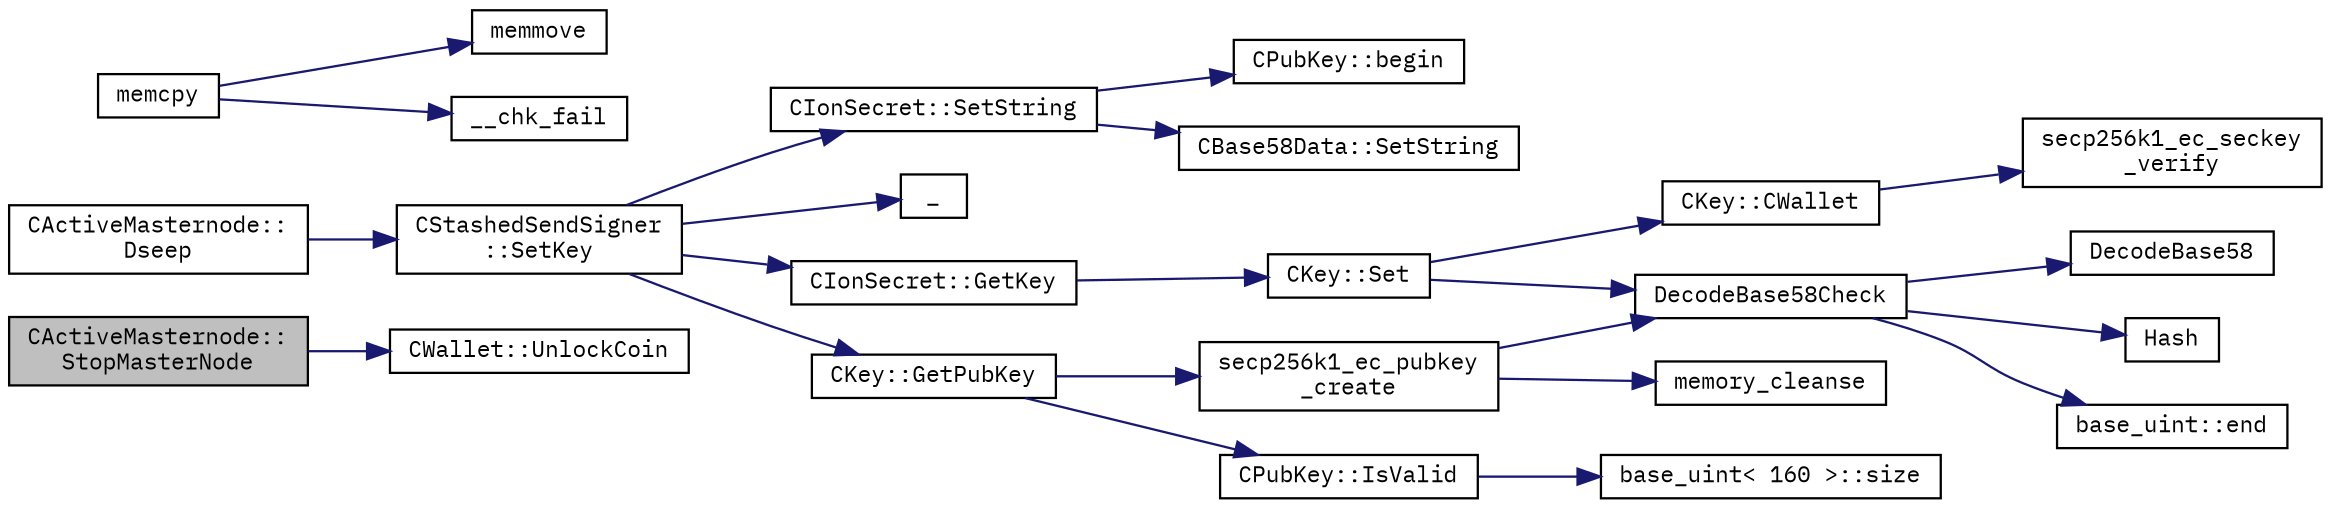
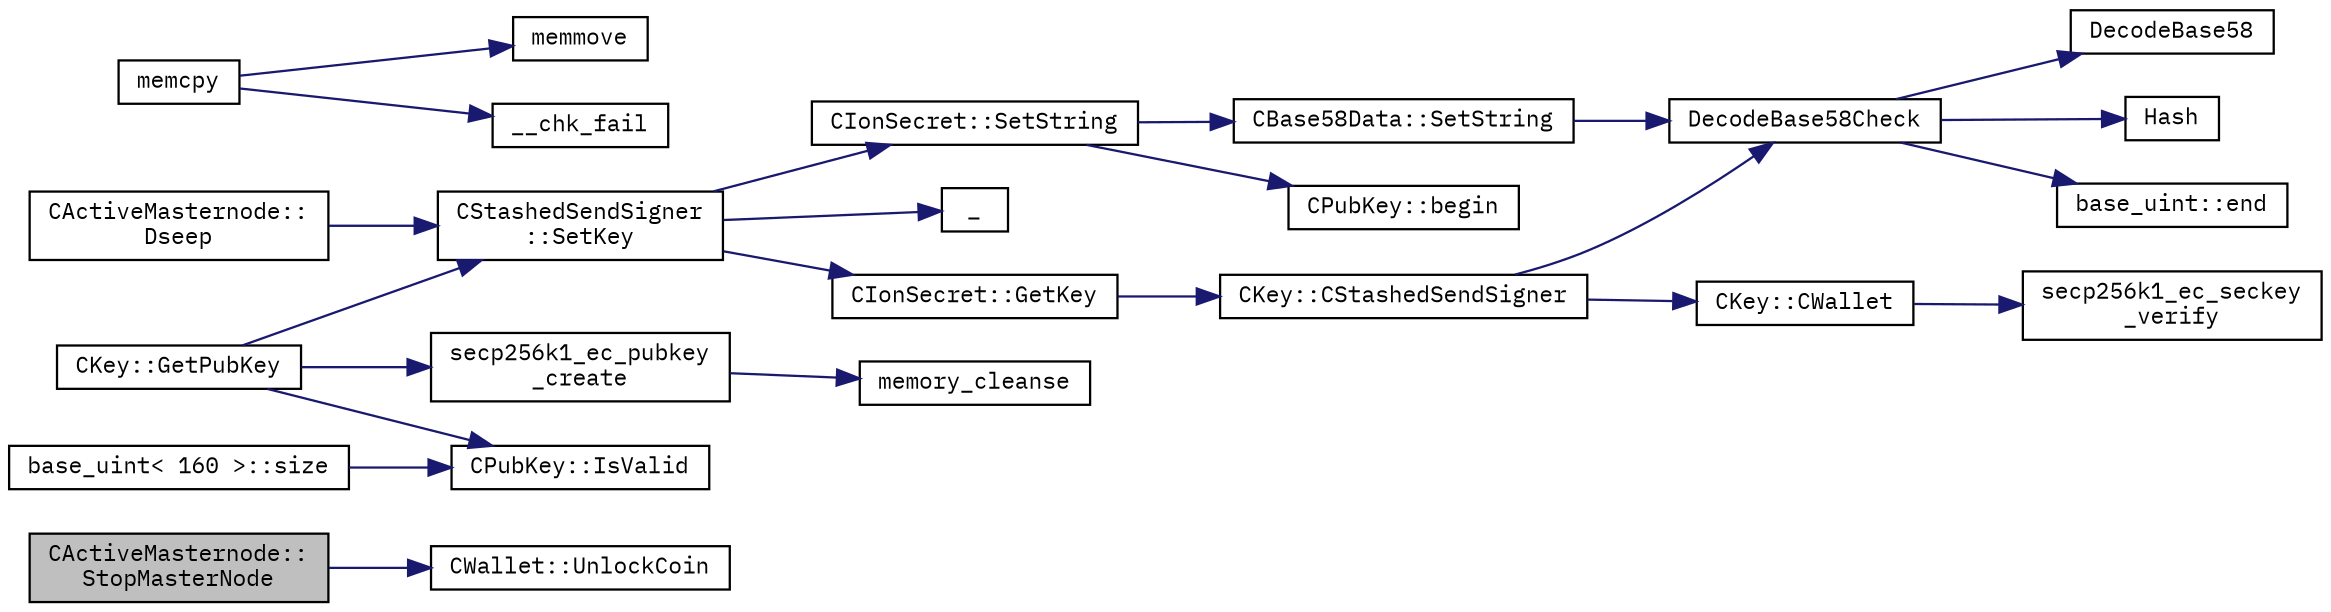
node "CKey::Set": label "CKey::Set" -> "CKey::CStashedSendSigner"
edge "CStashedSendSigner ::SetKey" -> "CKey::GetPubKey": reversed
edge "secp256k1_ec_pubkey _create" -> "DecodeBase58Check": now "CBase58Data::SetString" -> "DecodeBase58Check"
edge "CPubKey::IsValid" -> "base_uint< 160 >::size": reversed
